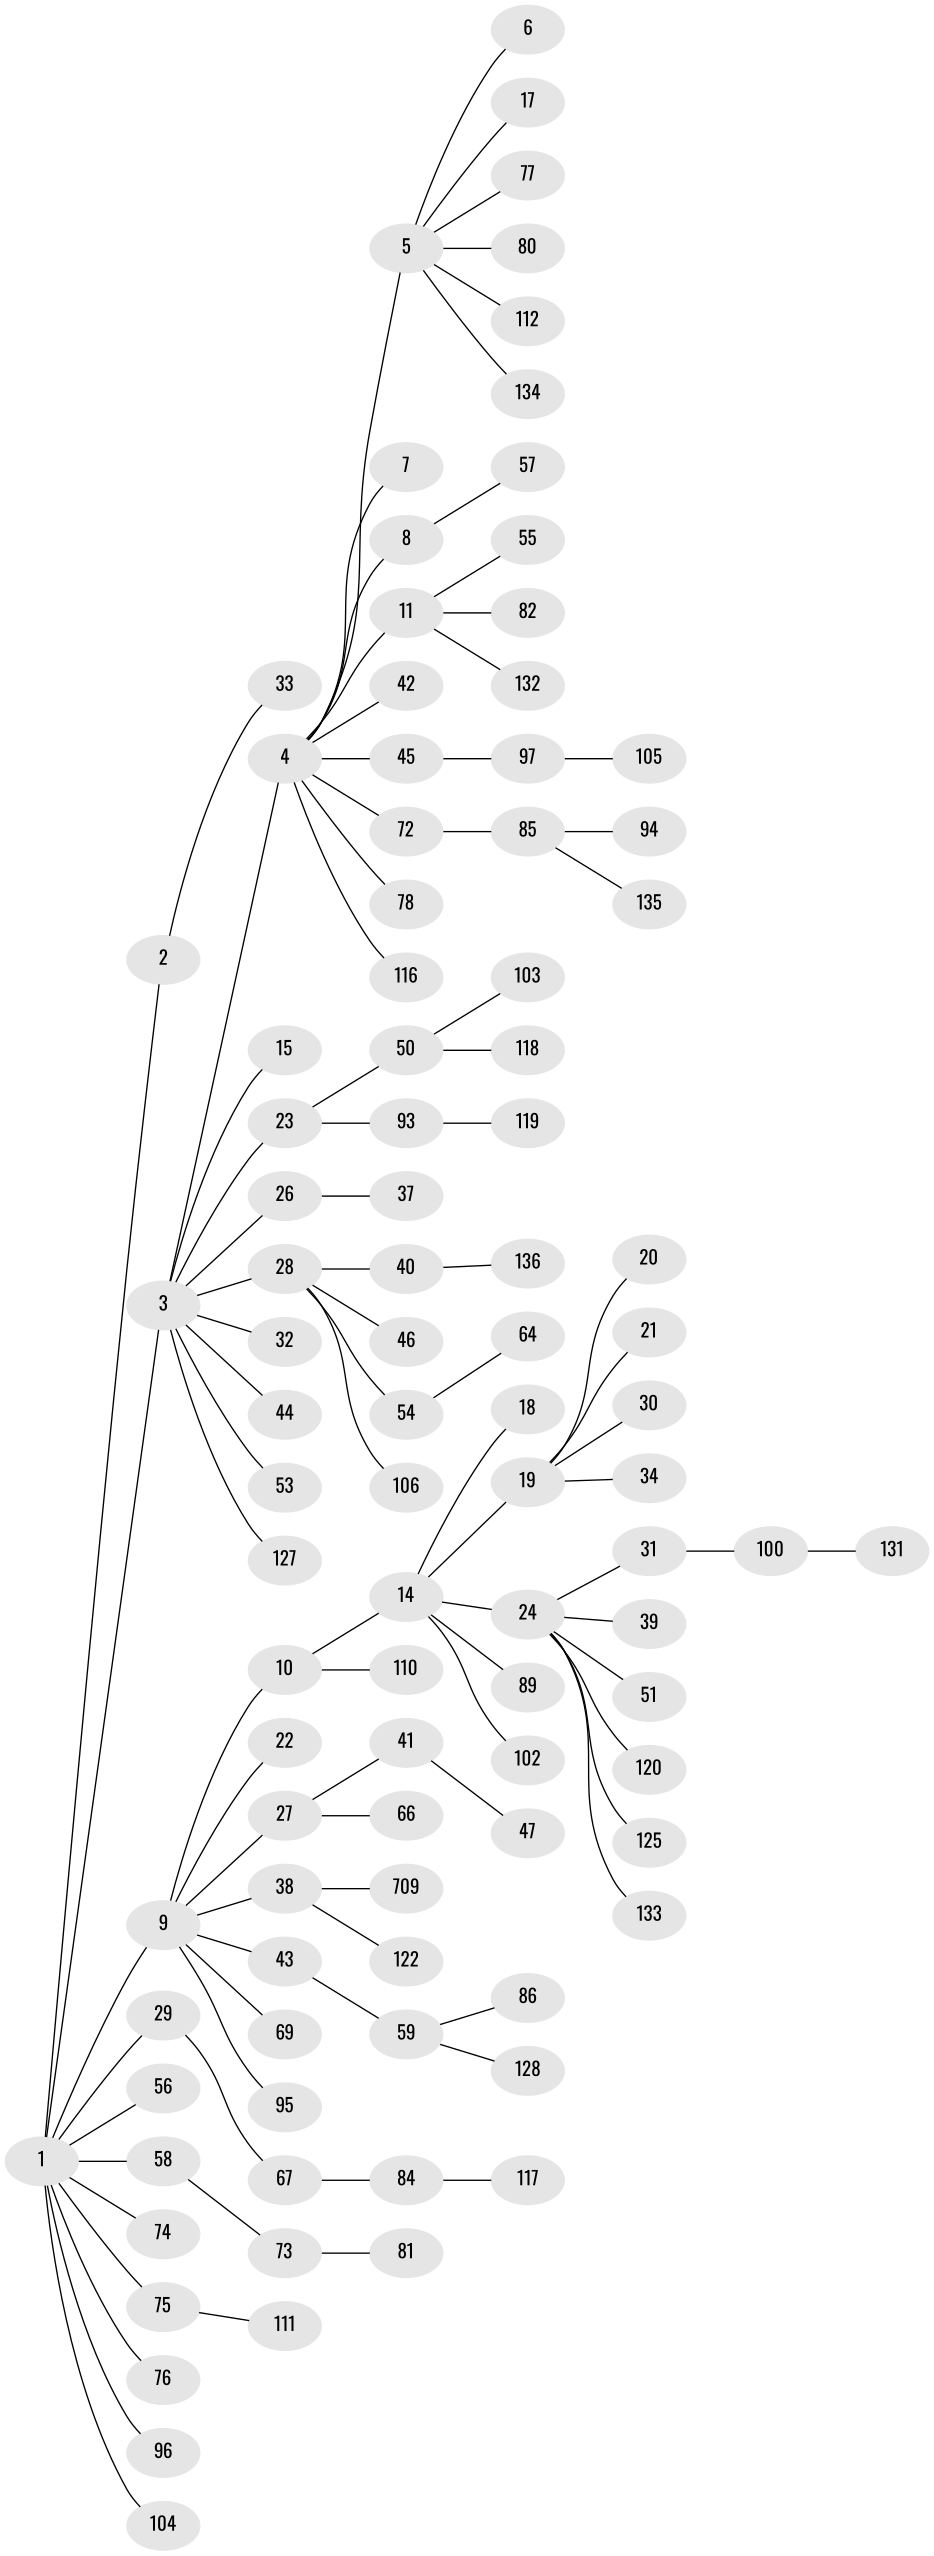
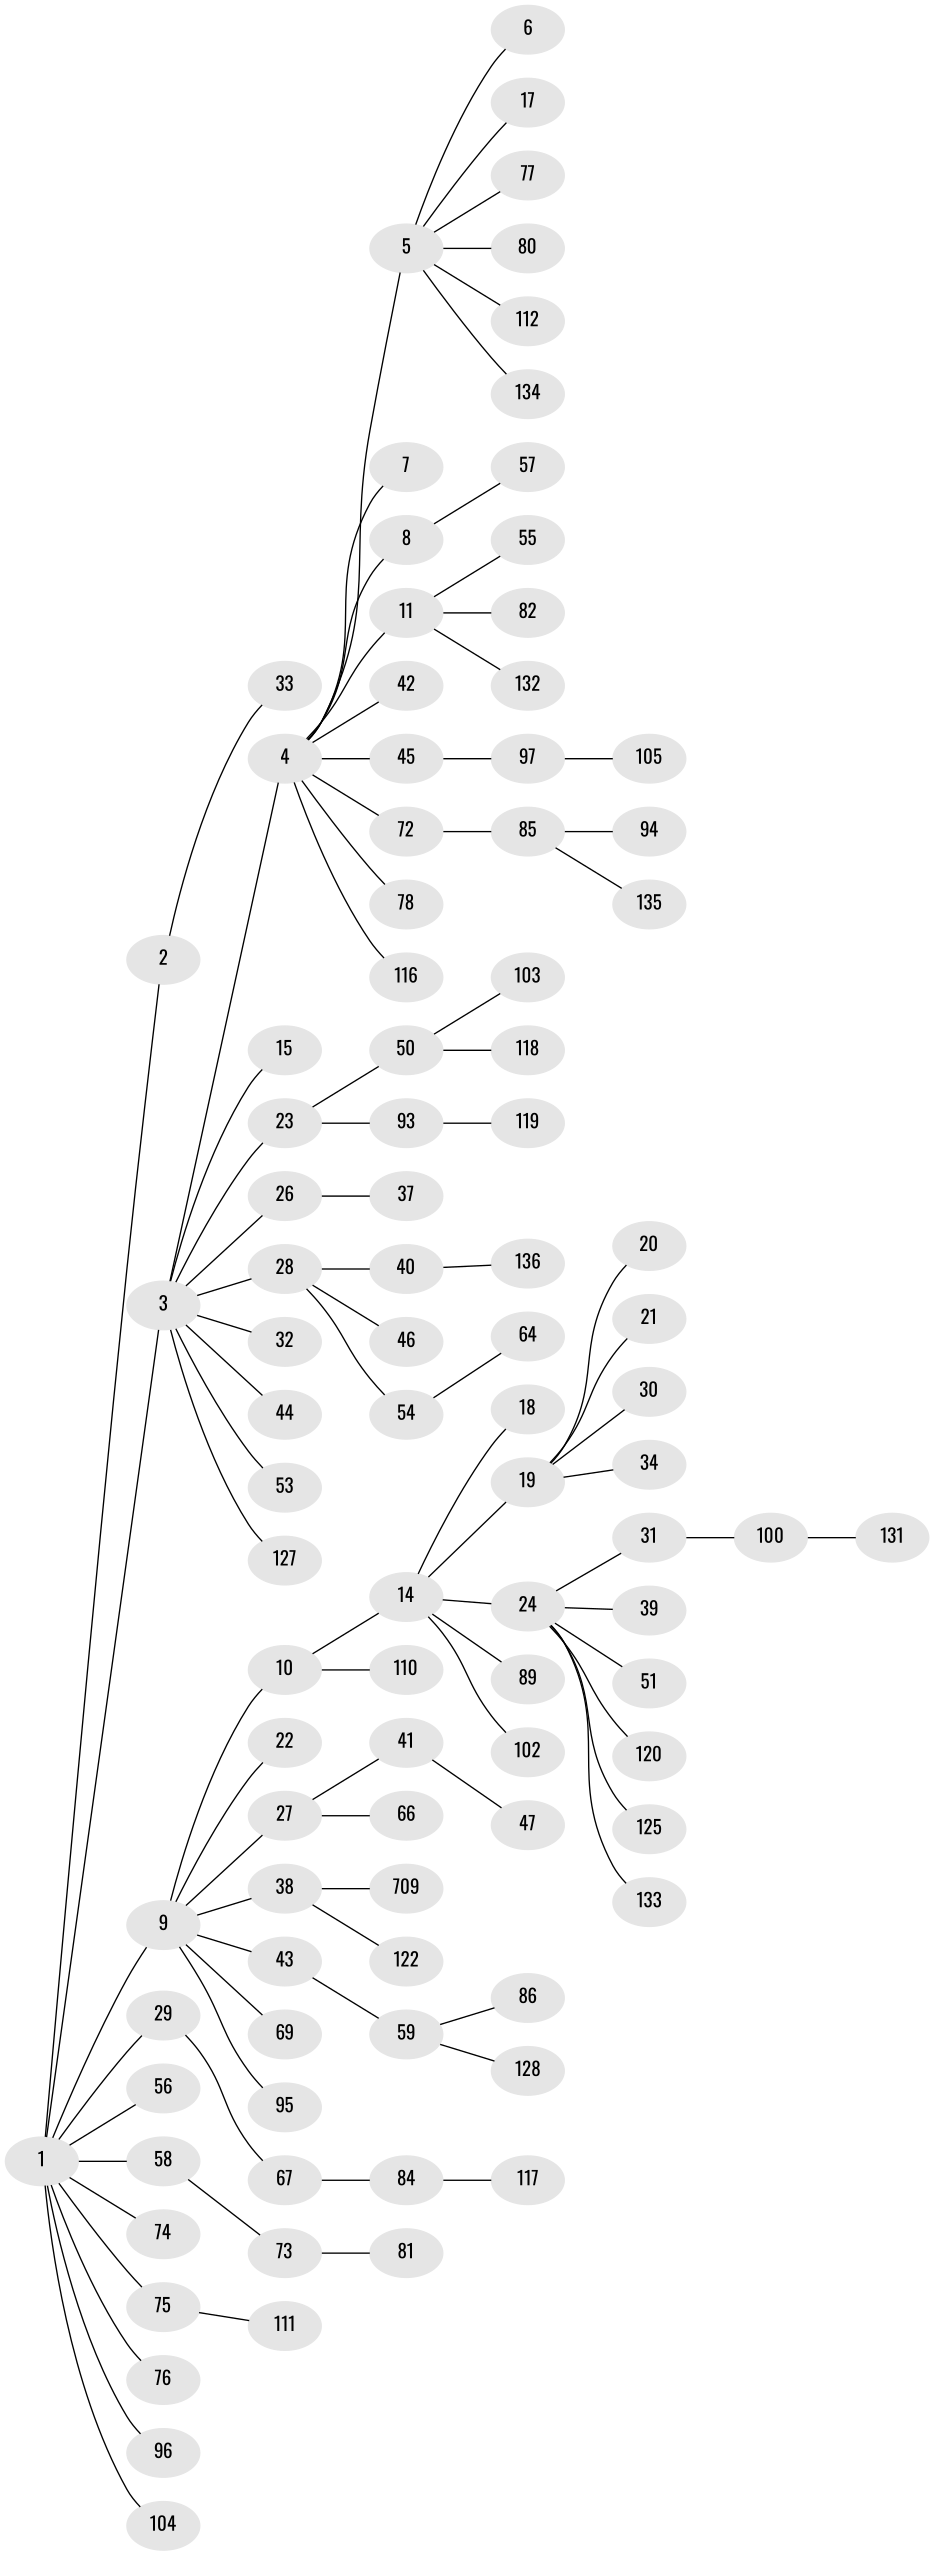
node "106": removed
